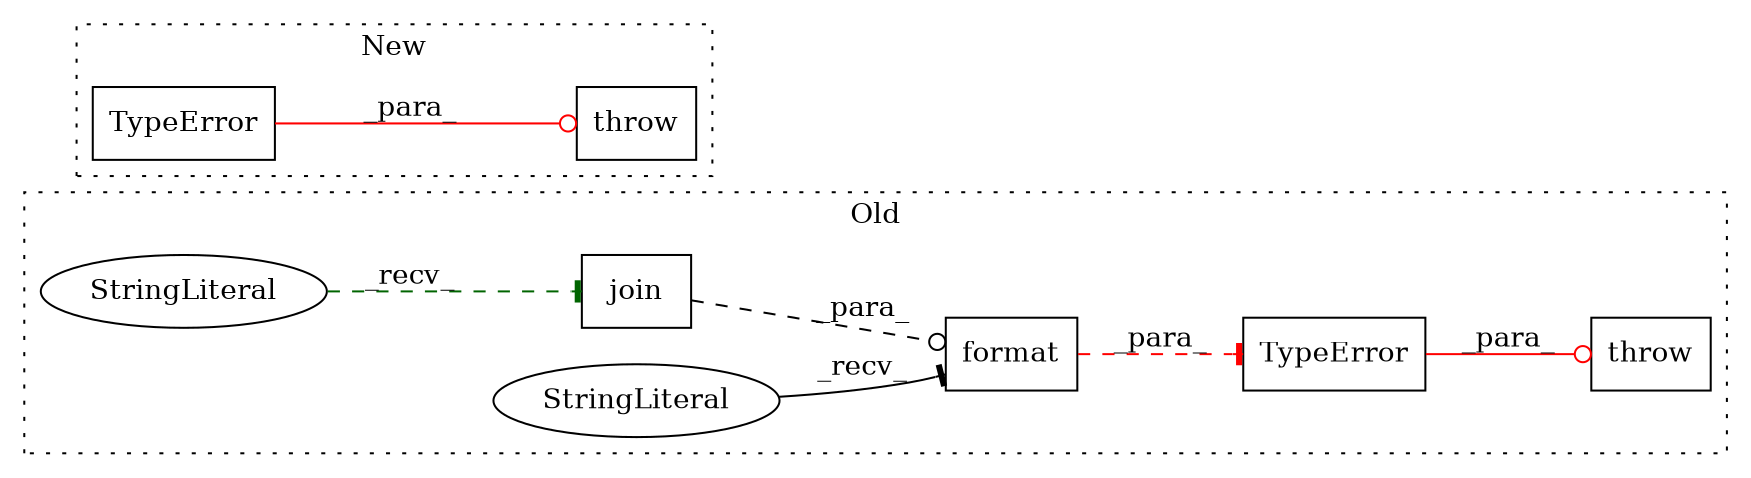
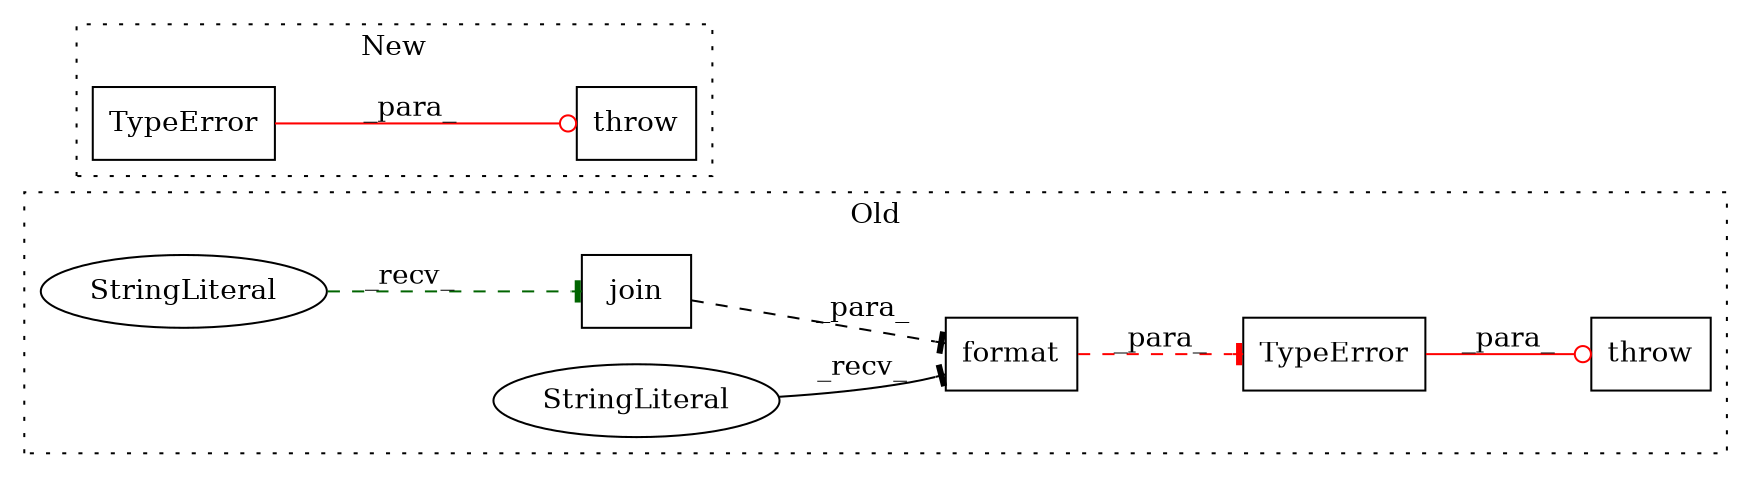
edge "join" -> "format": arrowhead odot -> tee
